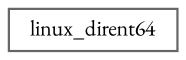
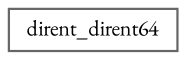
node "linux_dirent64": label "linux_dirent64" -> "dirent_dirent64"
